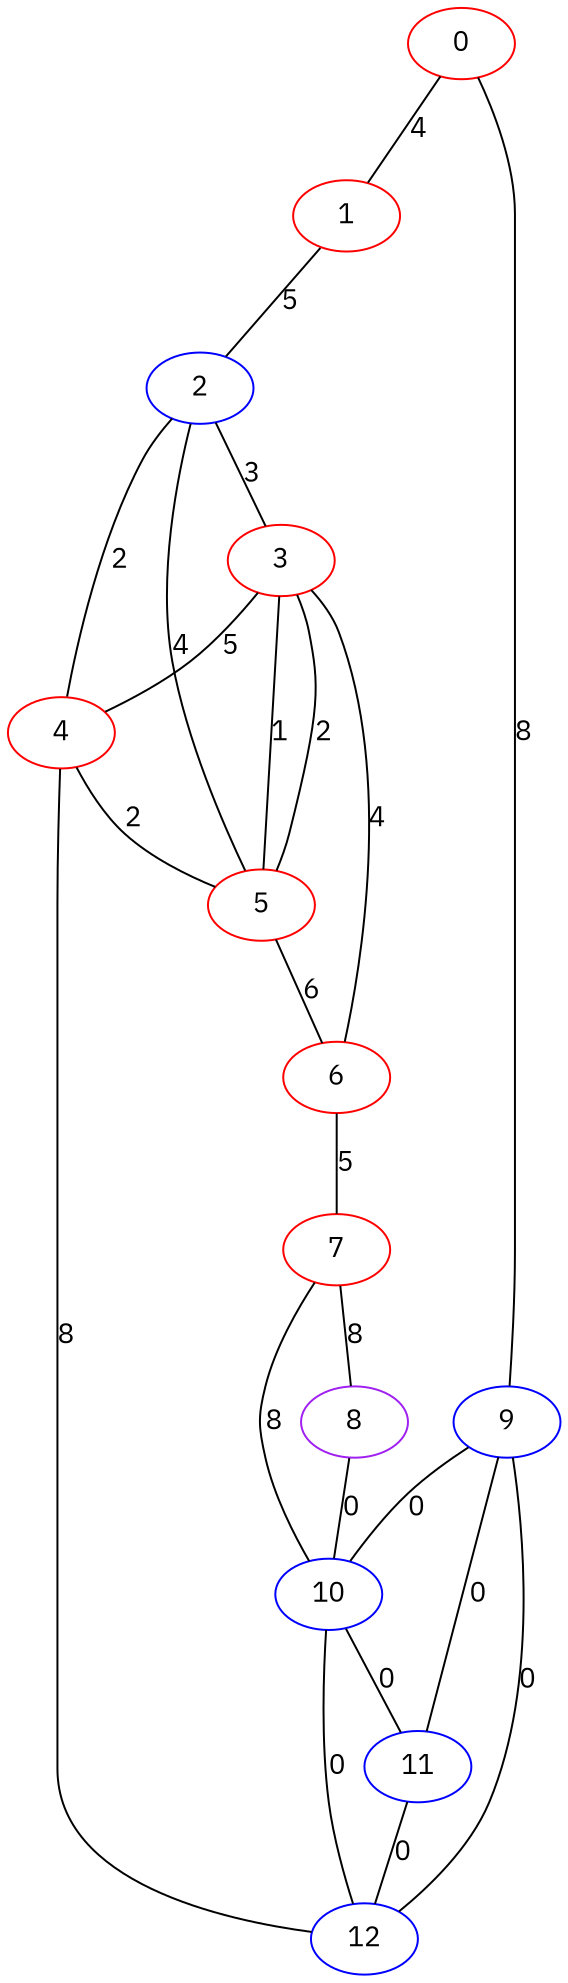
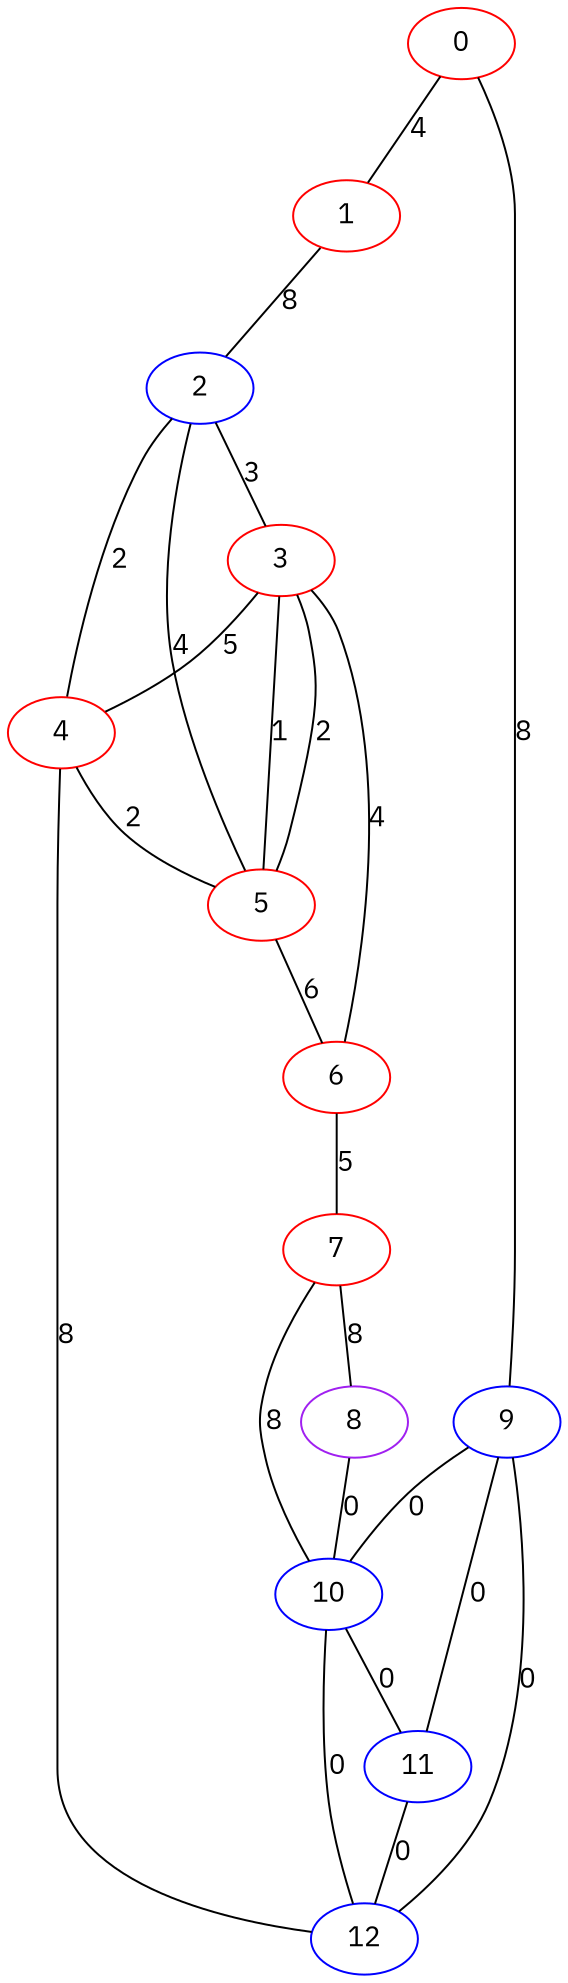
edge "1" -- "2": label "5" -> "8"
